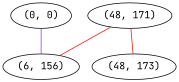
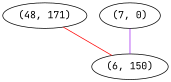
node "(0, 0)": label "(0, 0)" -> "(7, 0)"
node "(6, 156)": label "(6, 156)" -> "(6, 150)"
node "(48, 173)": removed
